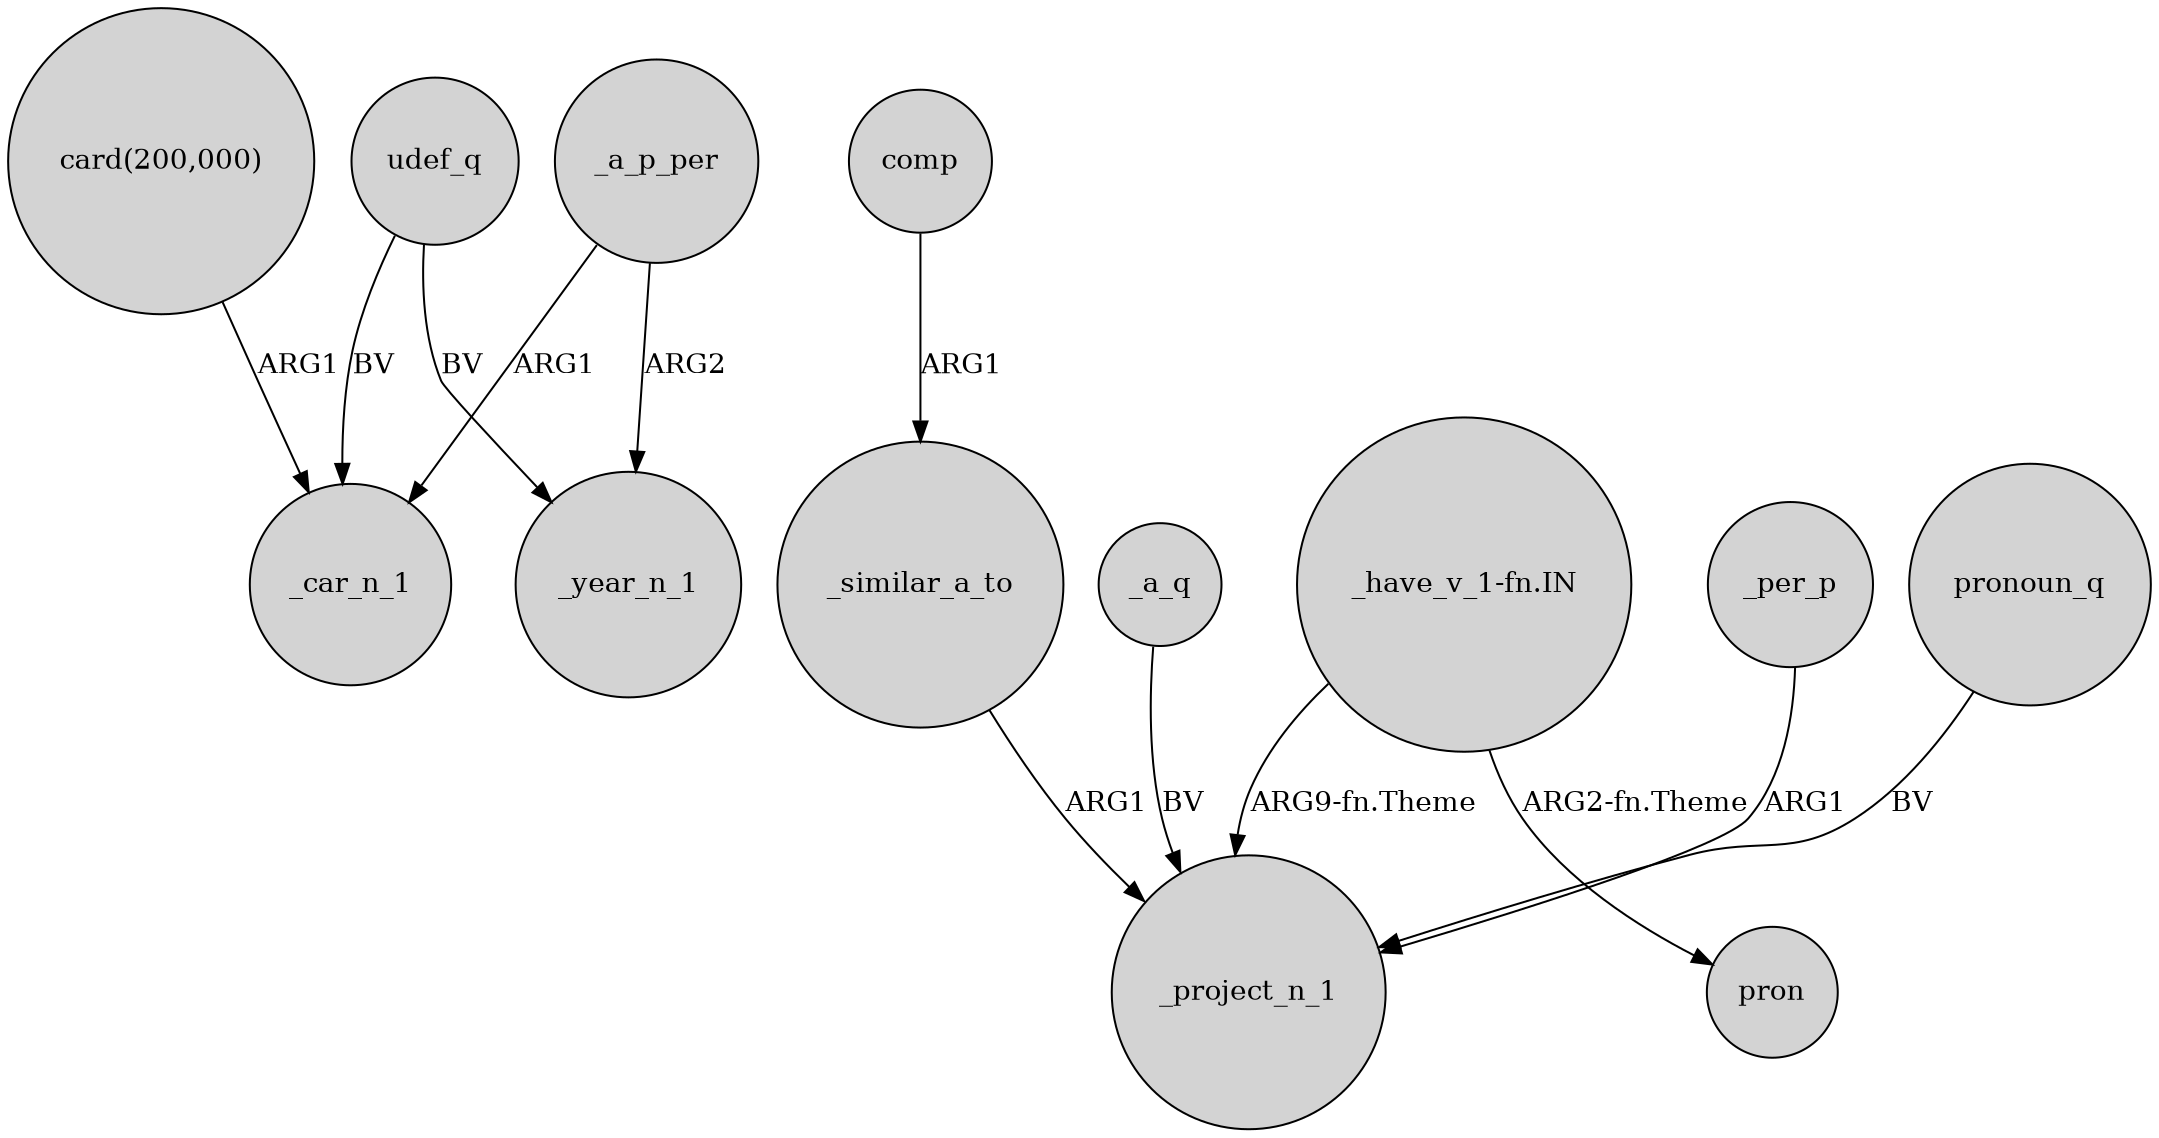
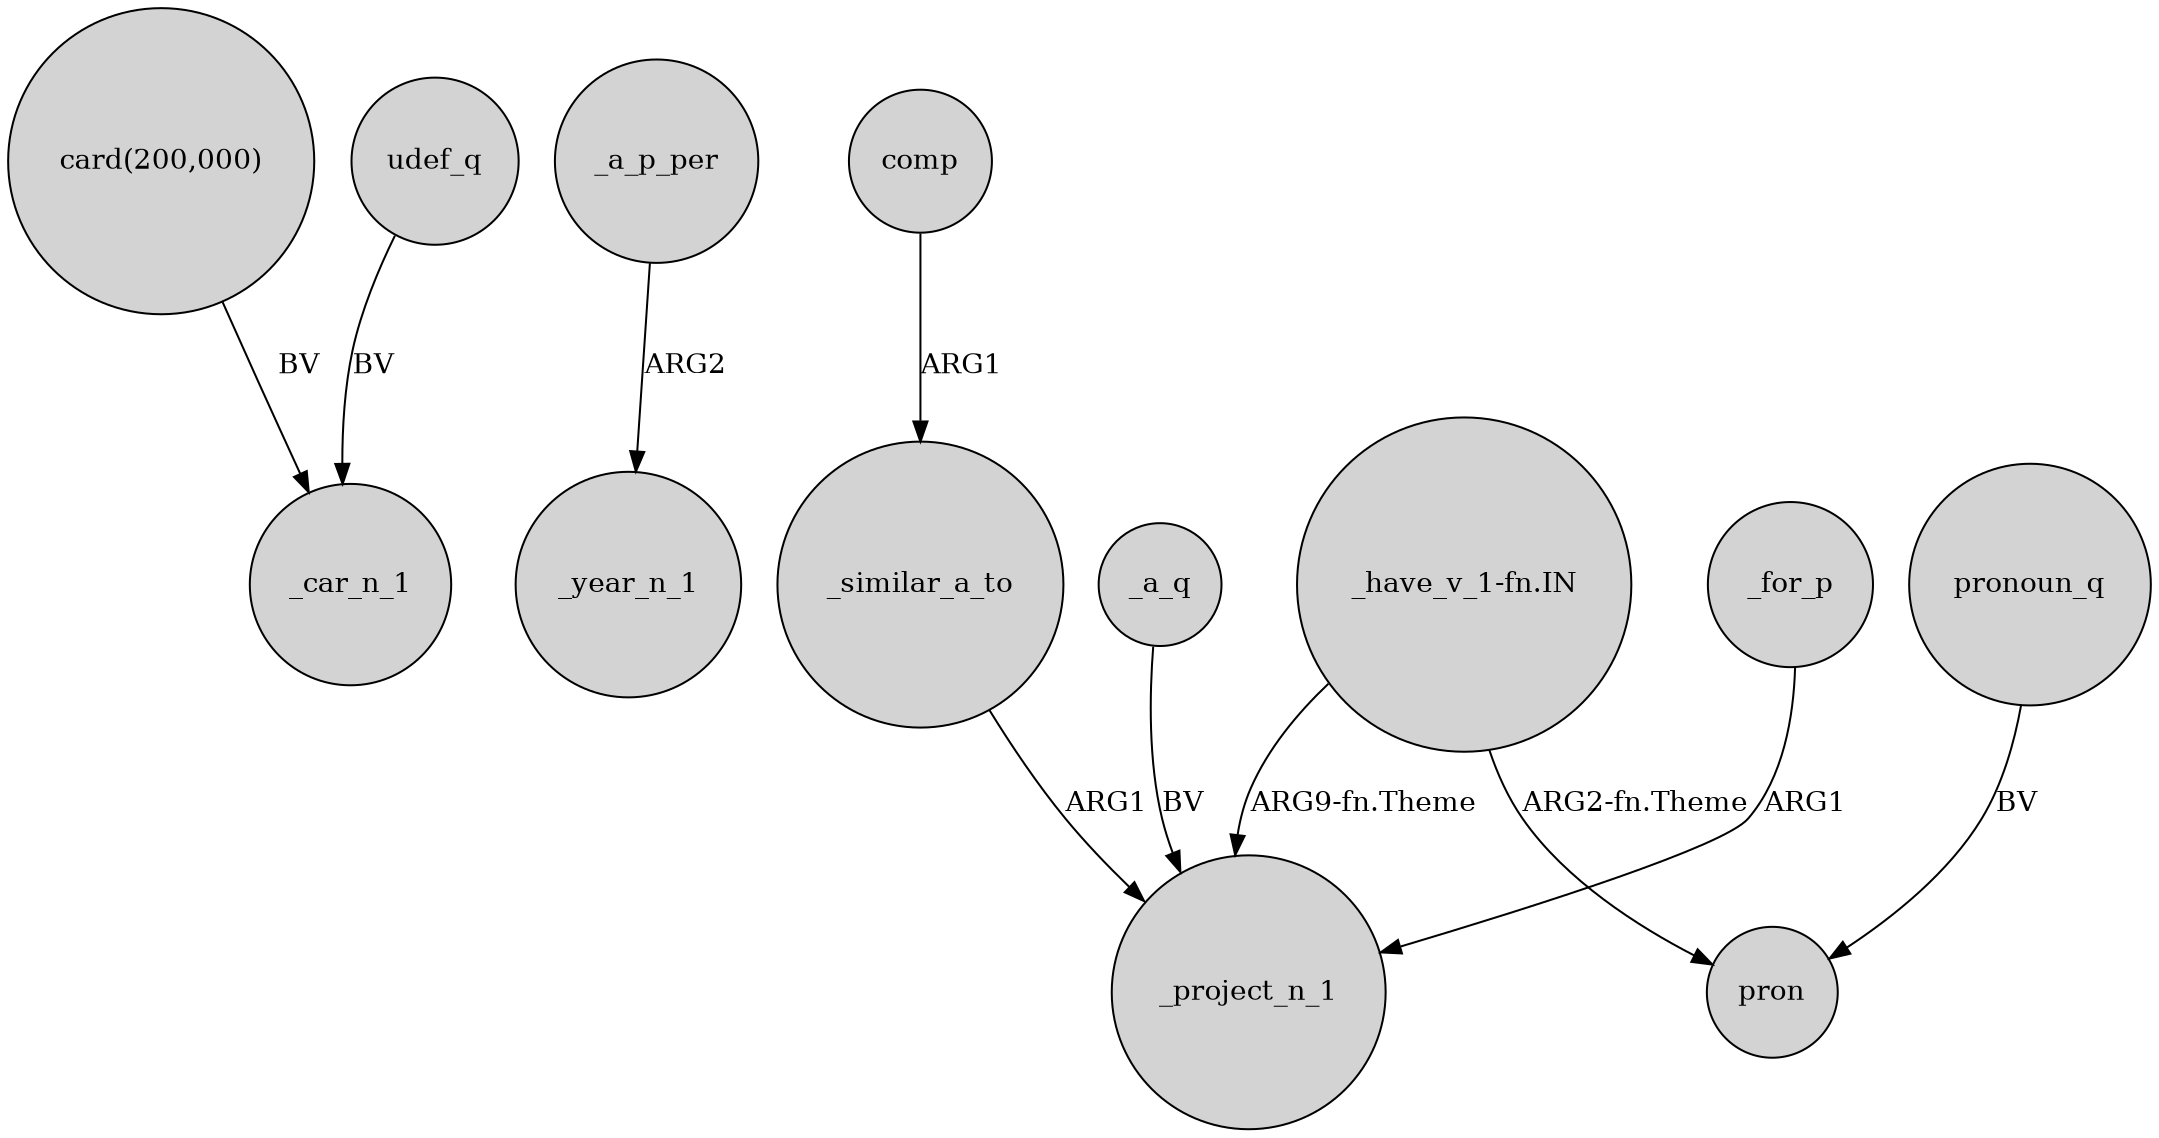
edge "_a_p_per" -> "_car_n_1": removed, label "ARG1"
edge "card(200,000)" -> "_car_n_1": label "ARG1" -> "BV"
edge "udef_q" -> "_year_n_1": removed, label "BV"
node "_per_p": label "_per_p" -> "_for_p"
edge "pronoun_q" -> "_project_n_1": now "pronoun_q" -> "pron"
